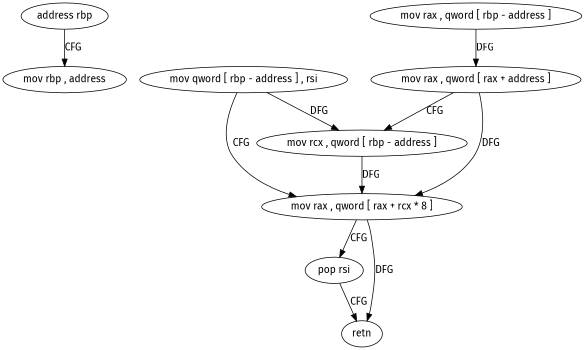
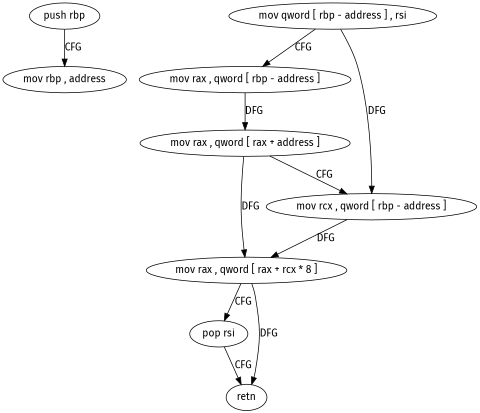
node "address rbp": label "address rbp" -> "push rbp"
edge "mov qword [ rbp - address ] , rsi" -> "mov rax , qword [ rax + rcx * 8 ]": now "mov qword [ rbp - address ] , rsi" -> "mov rax , qword [ rbp - address ]"
